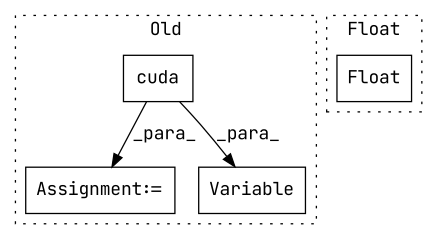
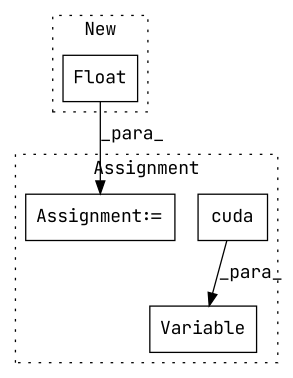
cluster "Old": label "Old" -> "Assignment"
cluster "Float": label "Float" -> "New"
edge "cuda" -> "Assignment:=": now "Float" -> "Assignment:="
